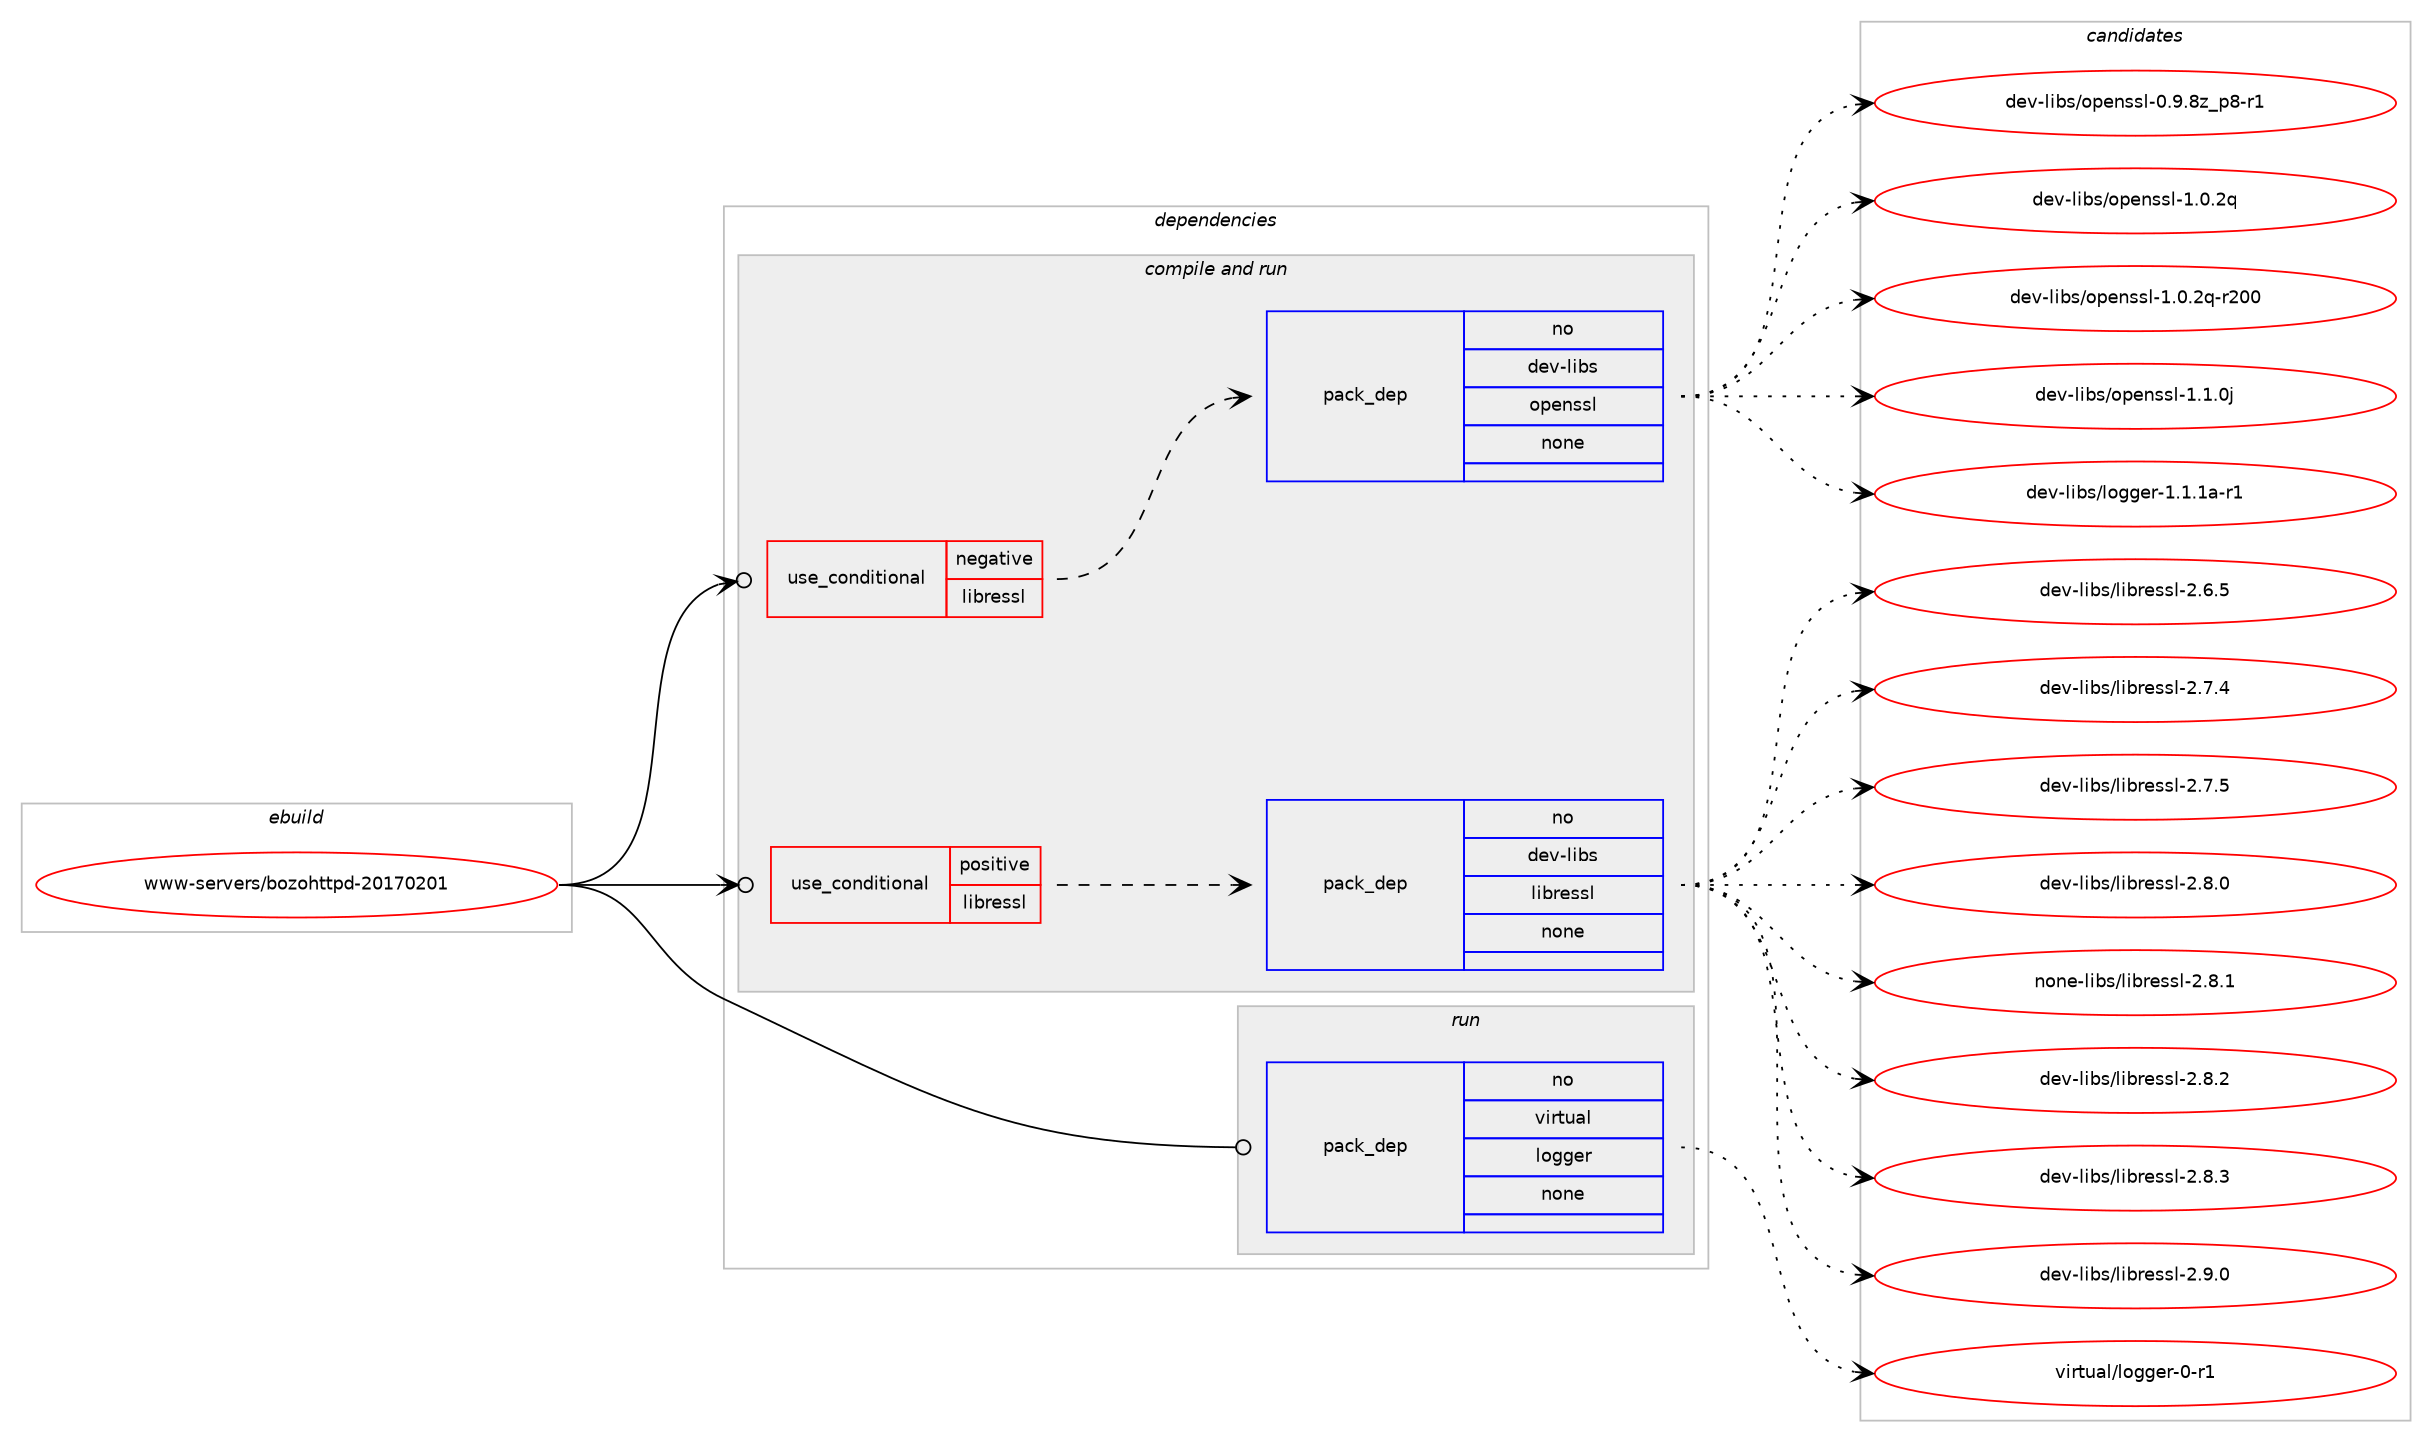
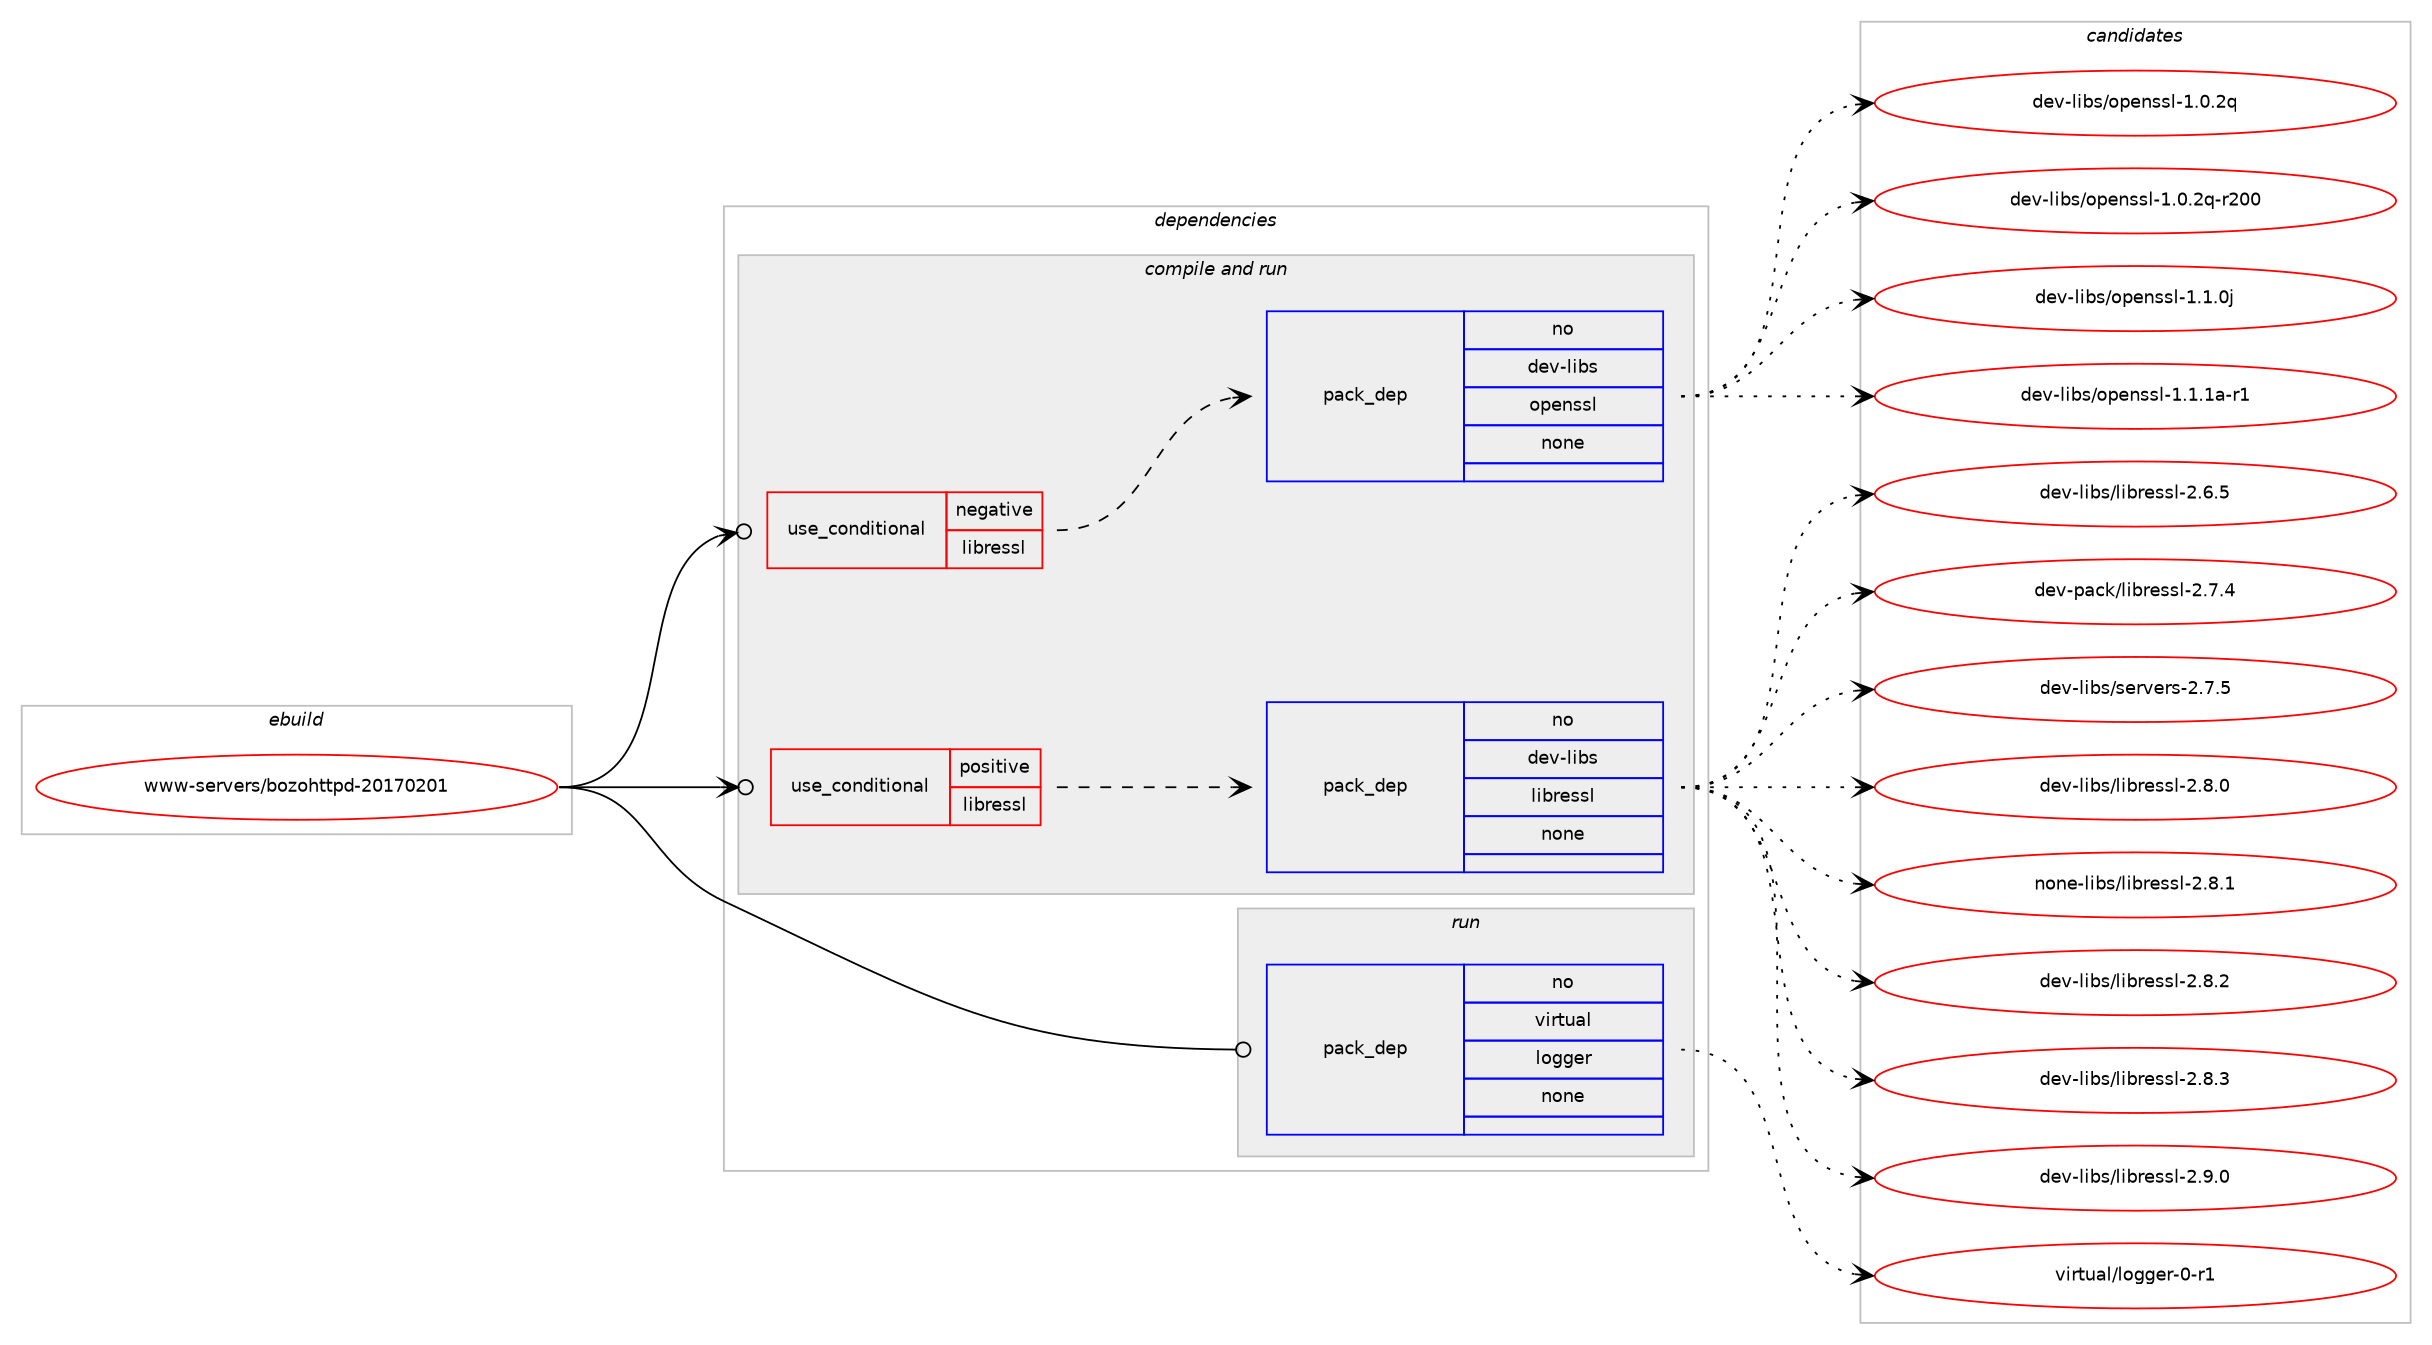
node "dev-libs/openssl-0.9.8z_p8-r1": removed
node "dev-libs/logger-1.1.1a-r1": label "dev-libs/logger-1.1.1a-r1" -> "dev-libs/openssl-1.1.1a-r1"
node "dev-libs/libressl-2.7.4": label "dev-libs/libressl-2.7.4" -> "dev-pack/libressl-2.7.4"
node "dev-libs/libressl-2.7.5": label "dev-libs/libressl-2.7.5" -> "dev-libs/servers-2.7.5"
